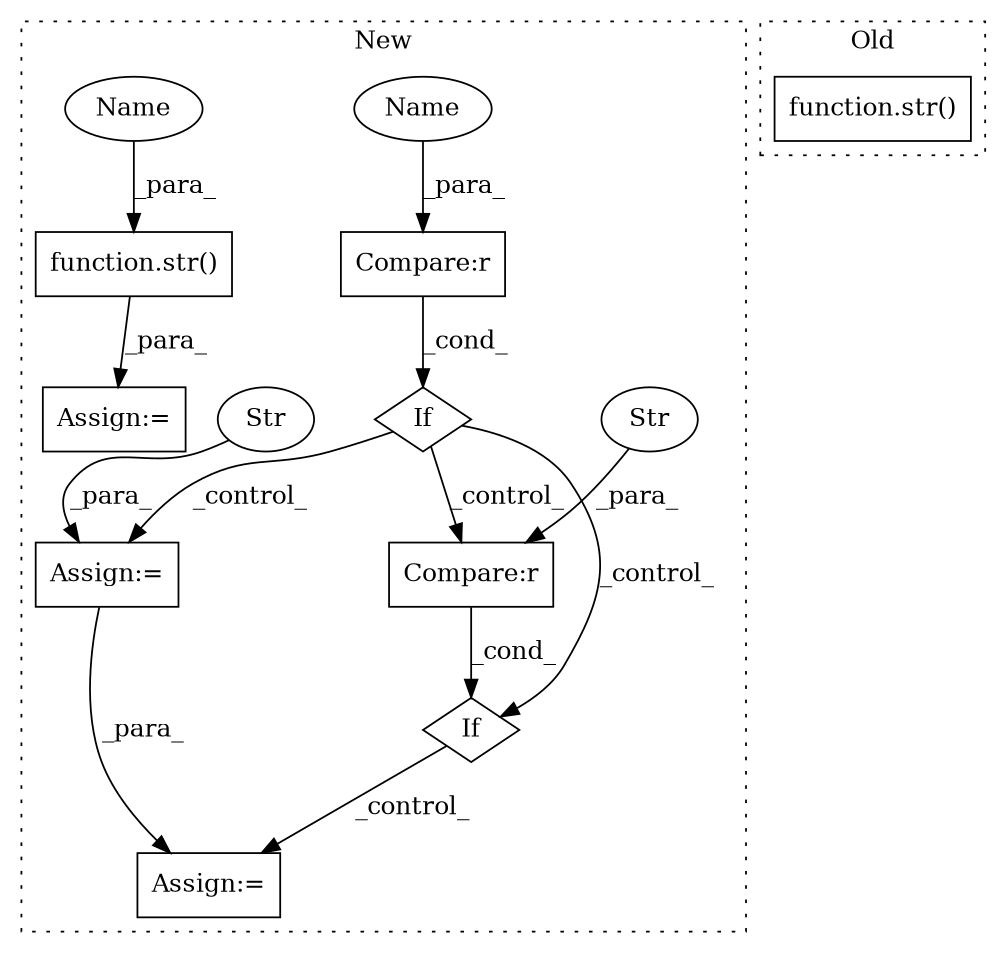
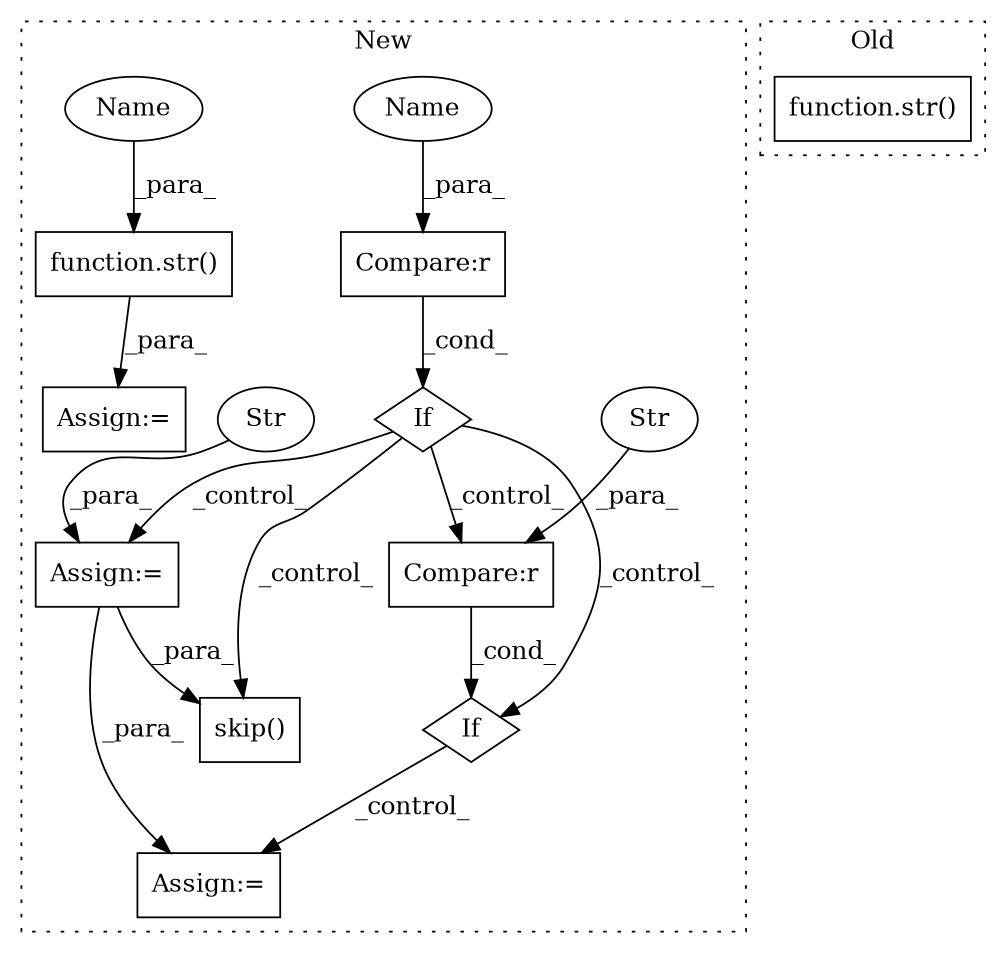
node "skip()": added
